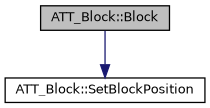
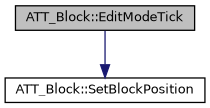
node "ATT_Block::Block": label "ATT_Block::Block" -> "ATT_Block::EditModeTick"
